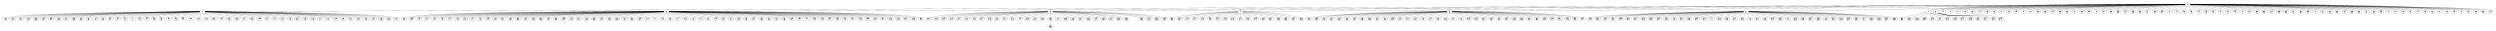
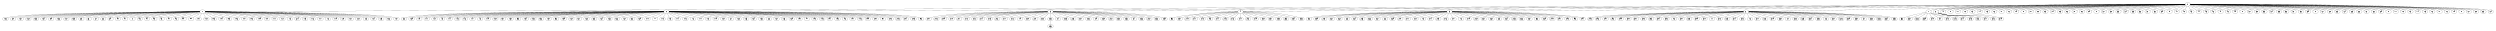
node "234": added
